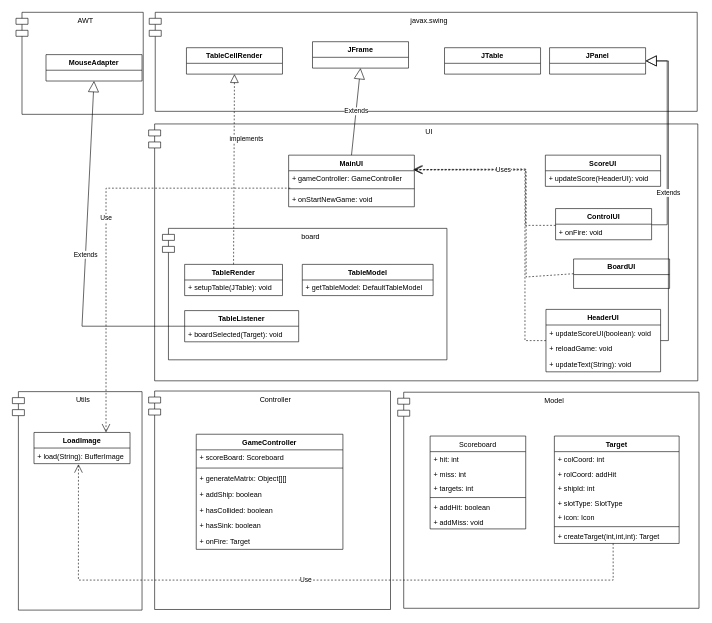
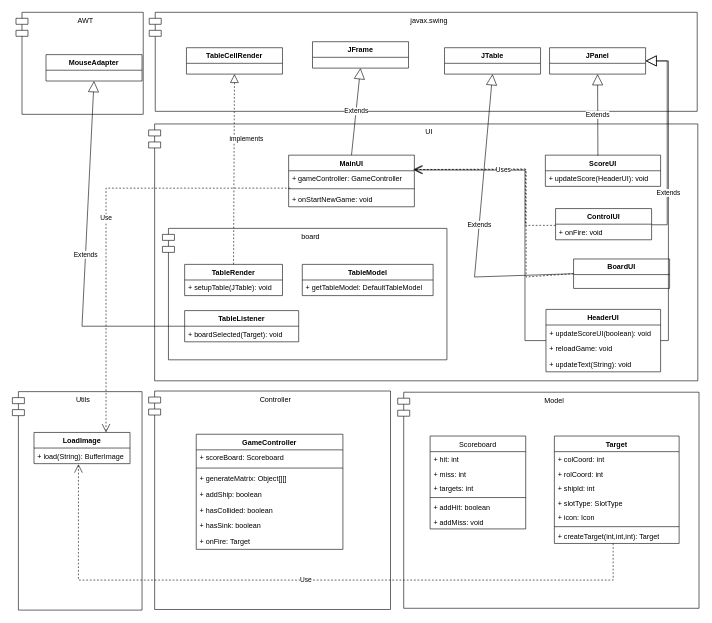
edge "ScoreUI" -> "JPanel": added, label "Extends"
edge "BoardUI" -> "JTable": added, label "Extends"
edge "HeaderUI" -> "+ gameController: GameController": style dashed -> solid
node "+ rolCoord: addHit": label "+ rolCoord: addHit" -> "+ rolCoord: int"
